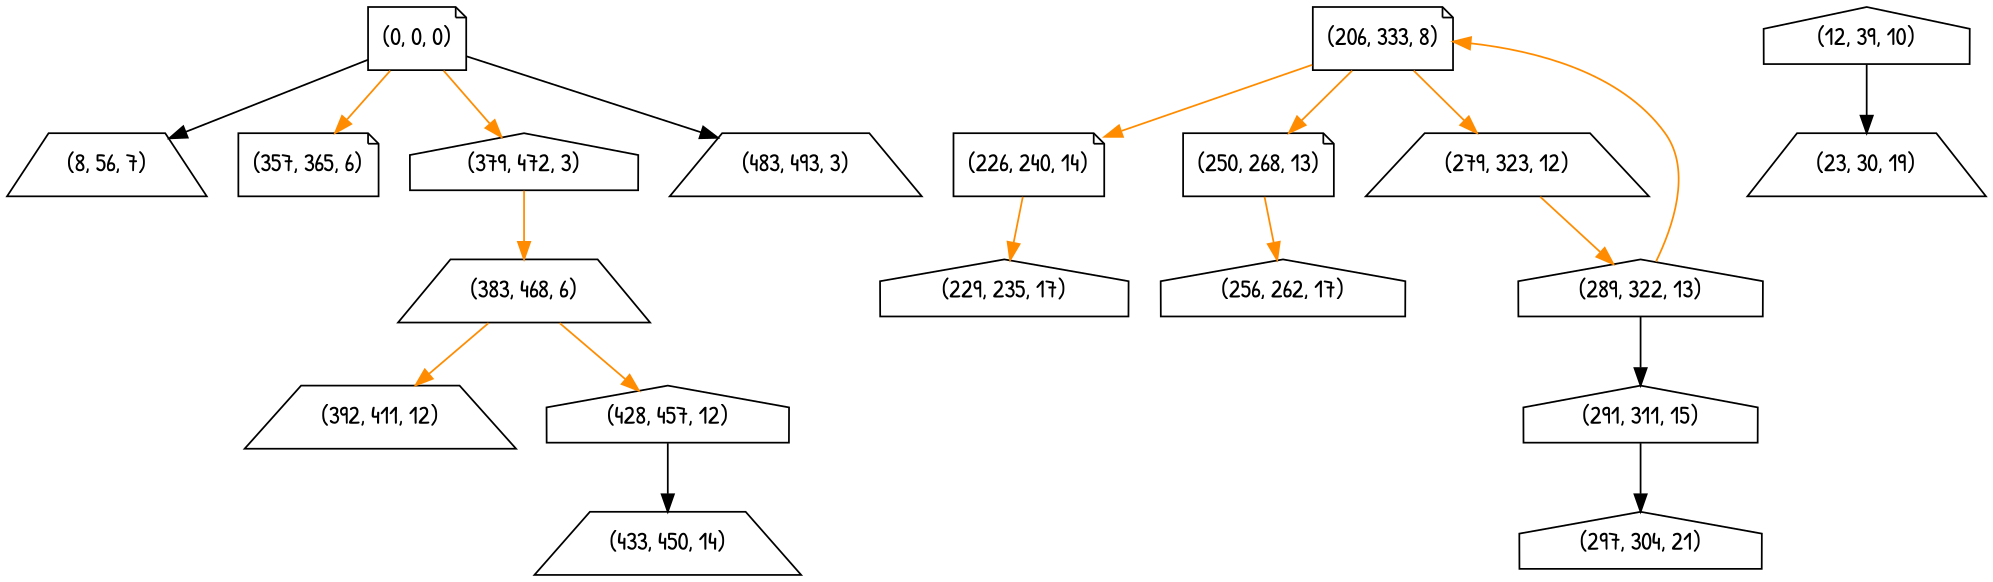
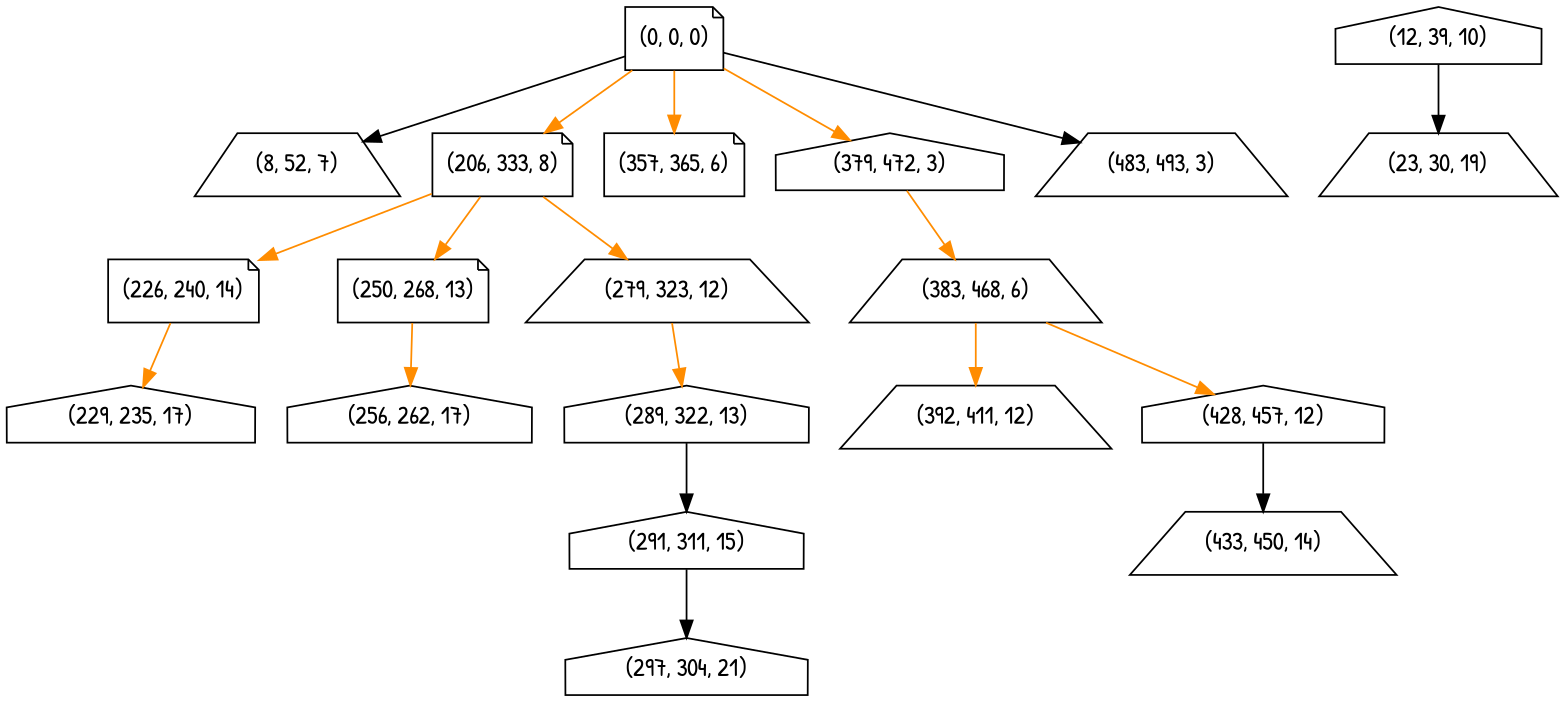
edge "(289, 322, 13)" -> "(206, 333, 8)": now "(0, 0, 0)" -> "(206, 333, 8)"
node "(8, 56, 7)": label "(8, 56, 7)" -> "(8, 52, 7)"
